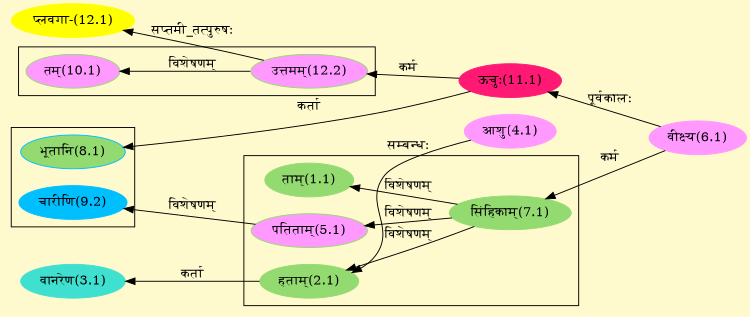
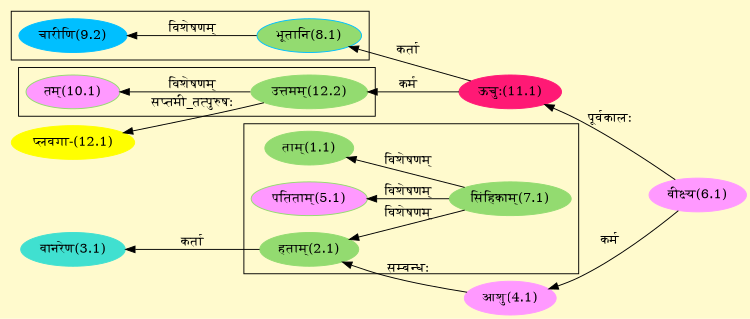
node "उत्तमम्(12.2)": fillcolor #ff99ff -> #93db70
edge "वीक्ष्य(6.1)" -> "सिंहिकाम्(7.1)": now "वीक्ष्य(6.1)" -> "आशु(4.1)"
edge "पतिताम्(5.1)" -> "चारीणि(9.2)": now "भूतानि(8.1)" -> "चारीणि(9.2)"
